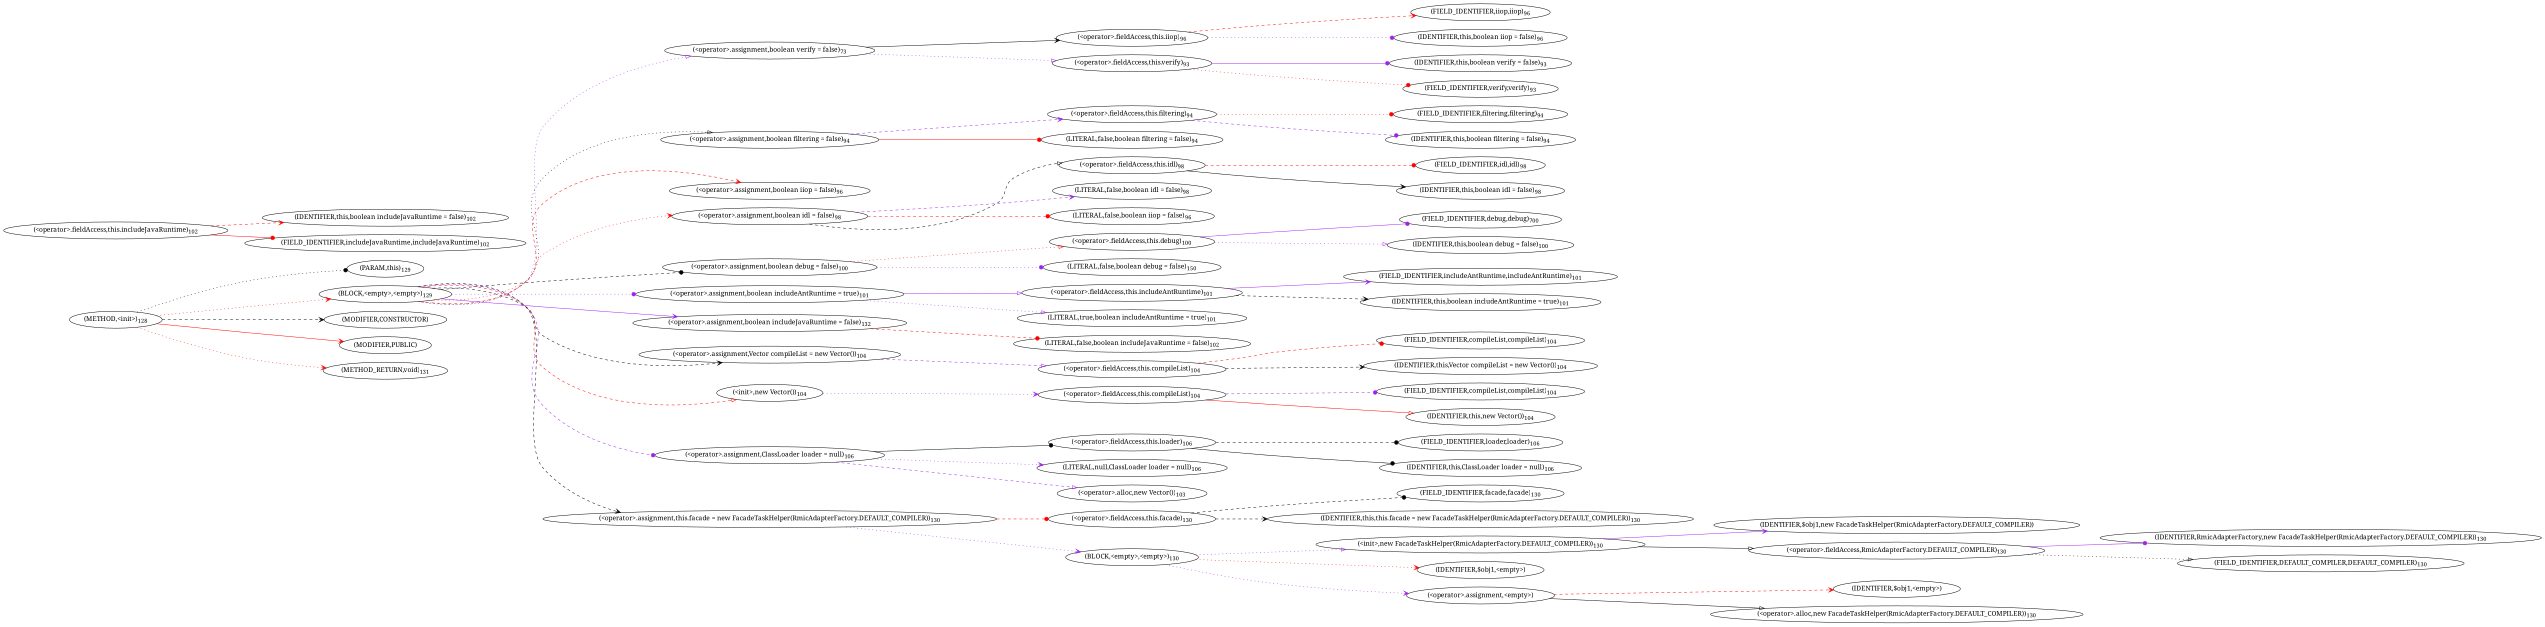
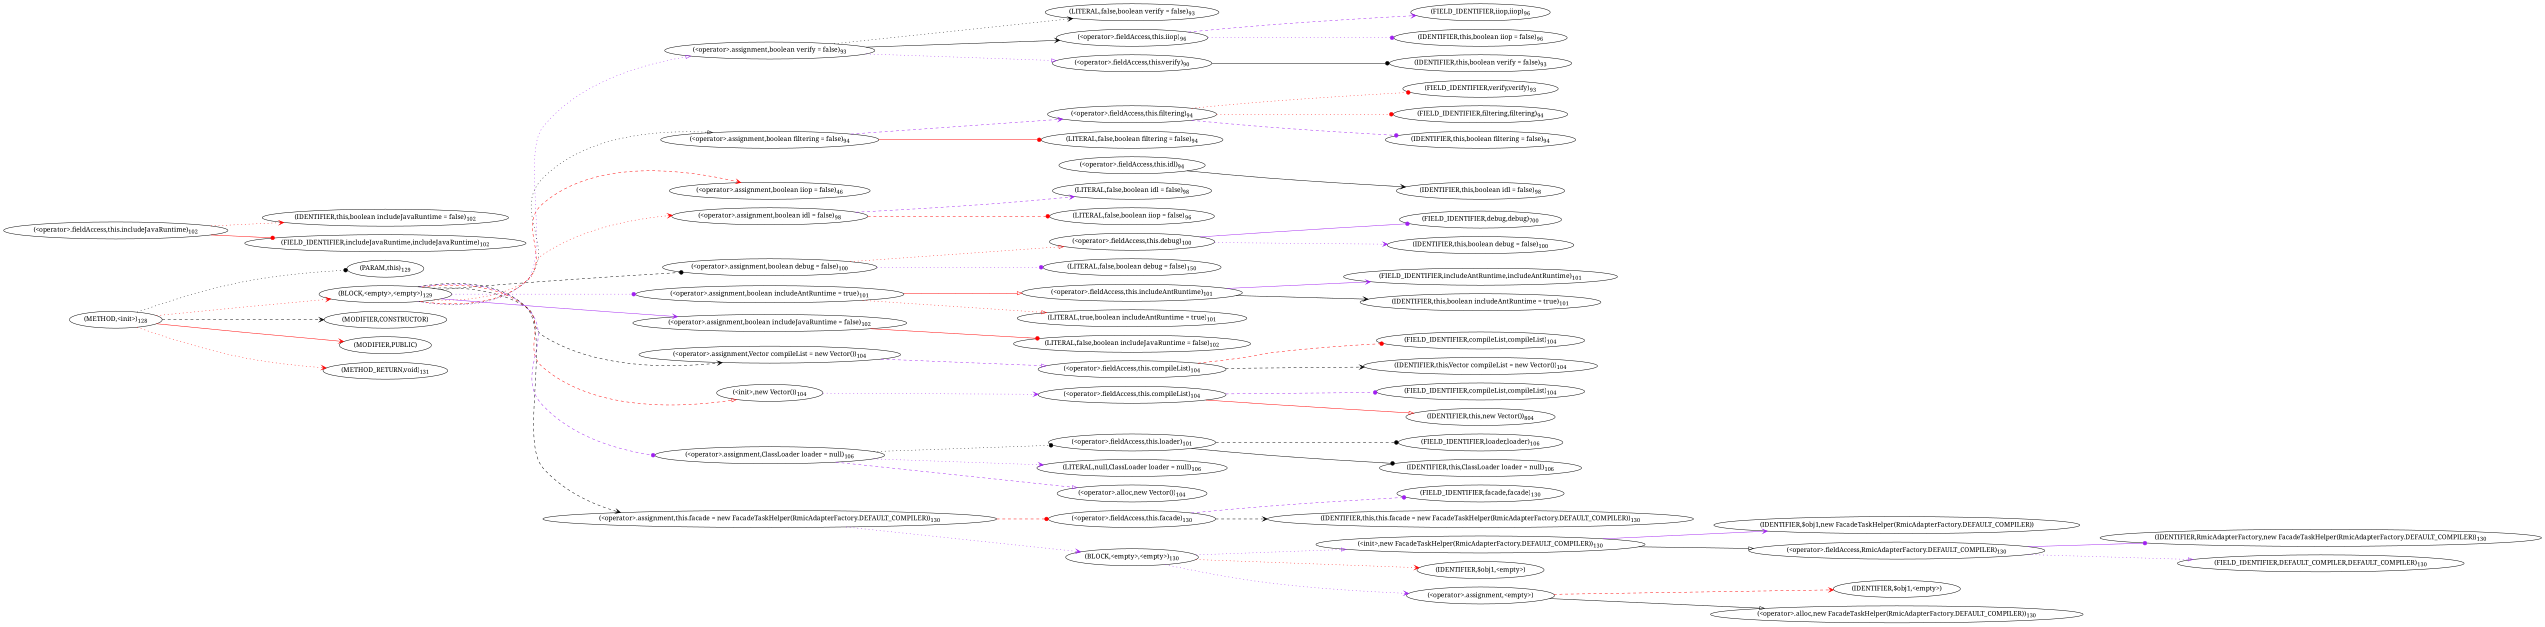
node "(LITERAL,false,boolean verify = false)": added
edge "(<operator>.fieldAccess,this.iiop)" -> "(FIELD_IDENTIFIER,iiop,iiop)": color red -> purple
node "(<operator>.assignment,boolean verify = false)": text "73" -> "93"
node "(<operator>.fieldAccess,this.verify)": text "93" -> "90"
edge "(<operator>.fieldAccess,this.verify)" -> "(IDENTIFIER,this,boolean verify = false)": color purple -> black
edge "(<operator>.fieldAccess,this.verify)" -> "(FIELD_IDENTIFIER,verify,verify)": now "(<operator>.fieldAccess,this.filtering)" -> "(FIELD_IDENTIFIER,verify,verify)"
node "(<operator>.fieldAccess,this.idl)": text "98" -> "94"
node "(FIELD_IDENTIFIER,idl,idl)": removed
node "(<operator>.assignment,boolean iiop = false)": text "96" -> "46"
edge "(<operator>.assignment,boolean idl = false)" -> "(<operator>.fieldAccess,this.idl)": removed
edge "(<operator>.fieldAccess,this.includeJavaRuntime)" -> "(IDENTIFIER,this,boolean includeJavaRuntime = false)": style dashed -> dotted
edge "(<operator>.fieldAccess,this.debug)" -> "(IDENTIFIER,this,boolean debug = false)": arrowhead onormal -> vee
edge "(<operator>.assignment,boolean includeAntRuntime = true)" -> "(<operator>.fieldAccess,this.includeAntRuntime)": color purple -> red
edge "(<operator>.fieldAccess,this.includeAntRuntime)" -> "(IDENTIFIER,this,boolean includeAntRuntime = true)": style dashed -> solid
edge "(<operator>.assignment,boolean includeAntRuntime = true)" -> "(LITERAL,true,boolean includeAntRuntime = true)": color purple -> red
node "(<operator>.assignment,boolean includeJavaRuntime = false)": text "132" -> "102"
edge "(<operator>.assignment,boolean includeJavaRuntime = false)" -> "(LITERAL,false,boolean includeJavaRuntime = false)": style dashed -> solid
node "(IDENTIFIER,this,new Vector())": text "104" -> "804"
node "(<operator>.fieldAccess,this.loader)": text "106" -> "101"
edge "(<operator>.assignment,ClassLoader loader = null)" -> "(<operator>.fieldAccess,this.loader)": style solid -> dotted
node "(<operator>.alloc,new Vector())": text "103" -> "104"
edge "(<operator>.fieldAccess,this.facade)" -> "(FIELD_IDENTIFIER,facade,facade)": color black -> purple
edge "(<operator>.fieldAccess,RmicAdapterFactory.DEFAULT_COMPILER)" -> "(FIELD_IDENTIFIER,DEFAULT_COMPILER,DEFAULT_COMPILER)": color black -> purple
